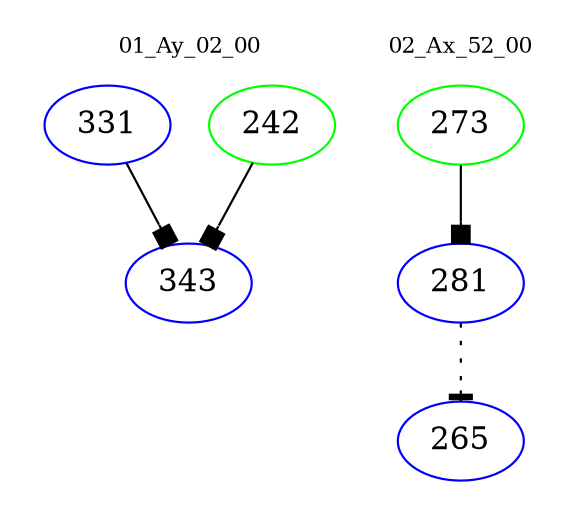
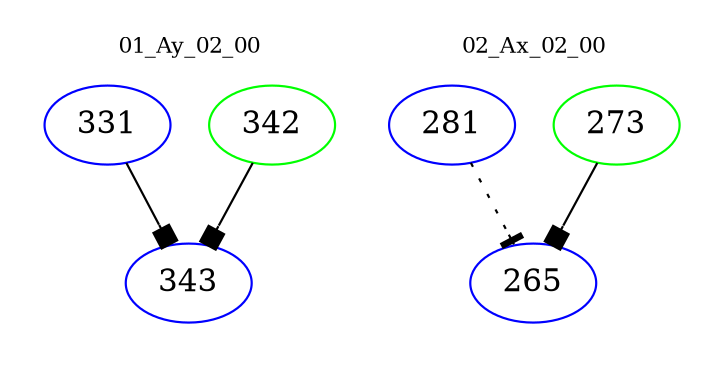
cluster "02_Ax_52_00": label "02_Ax_52_00" -> "02_Ax_02_00"
node "242": label "242" -> "342"
edge "273" -> "281": now "273" -> "265"
